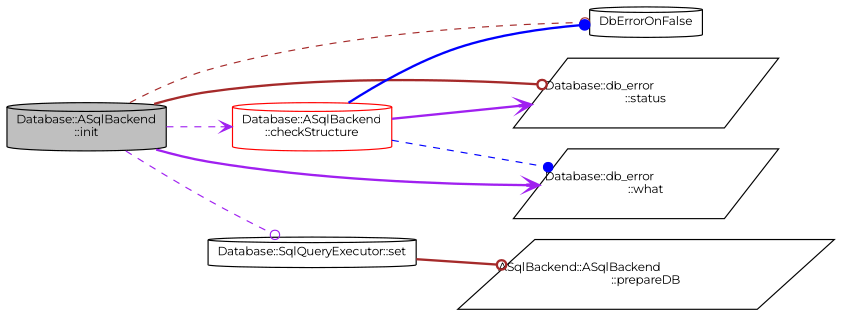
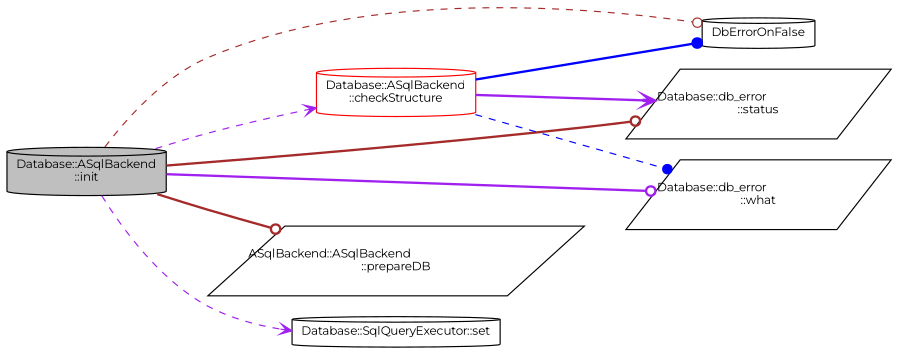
edge "Database::ASqlBackend ::init" -> "Database::db_error ::what": arrowhead vee -> odot
edge "Database::ASqlBackend ::init" -> "Database::SqlQueryExecutor::set": arrowhead odot -> vee
edge "Database::SqlQueryExecutor::set" -> "ASqlBackend::ASqlBackend ::prepareDB": now "Database::ASqlBackend ::init" -> "ASqlBackend::ASqlBackend ::prepareDB"
